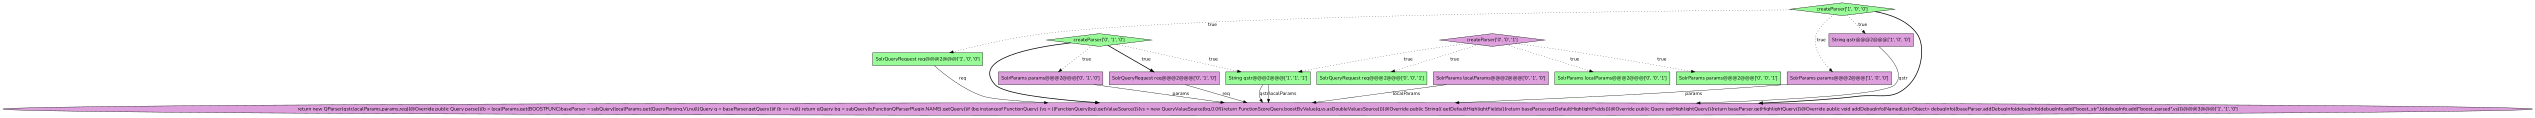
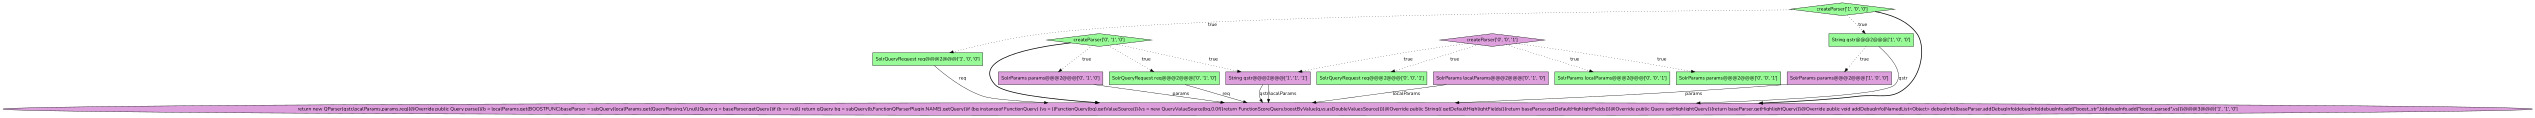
node "String qstr@@@2@@@['1', '0', '0']": fillcolor plum -> palegreen
edge "createParser['1', '0', '0']" -> "SolrParams params@@@2@@@['1', '0', '0']": now "String qstr@@@2@@@['1', '0', '0']" -> "SolrParams params@@@2@@@['1', '0', '0']"
edge "createParser['0', '1', '0']" -> "SolrQueryRequest req@@@2@@@['0', '1', '0']": style bold -> dotted
node "SolrQueryRequest req@@@2@@@['0', '1', '0']": fillcolor plum -> palegreen
node "String qstr@@@2@@@['1', '1', '1']": fillcolor palegreen -> plum
